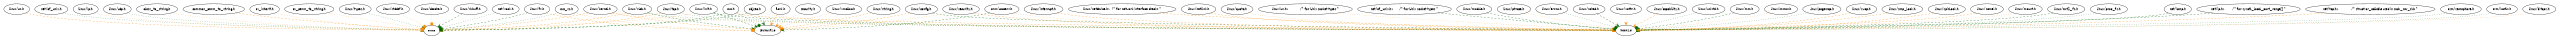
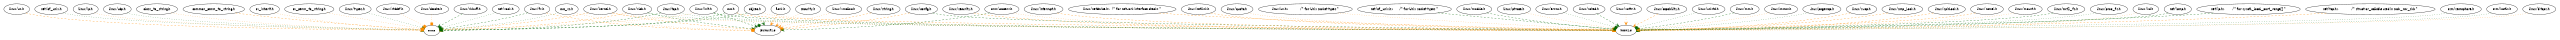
node "linux/kd.h": added
edge "linux/security.h" -> "selinuxfs.c": removed
edge "linux/tcp.h" -> "avc.c": color darkorange -> darkgreen
